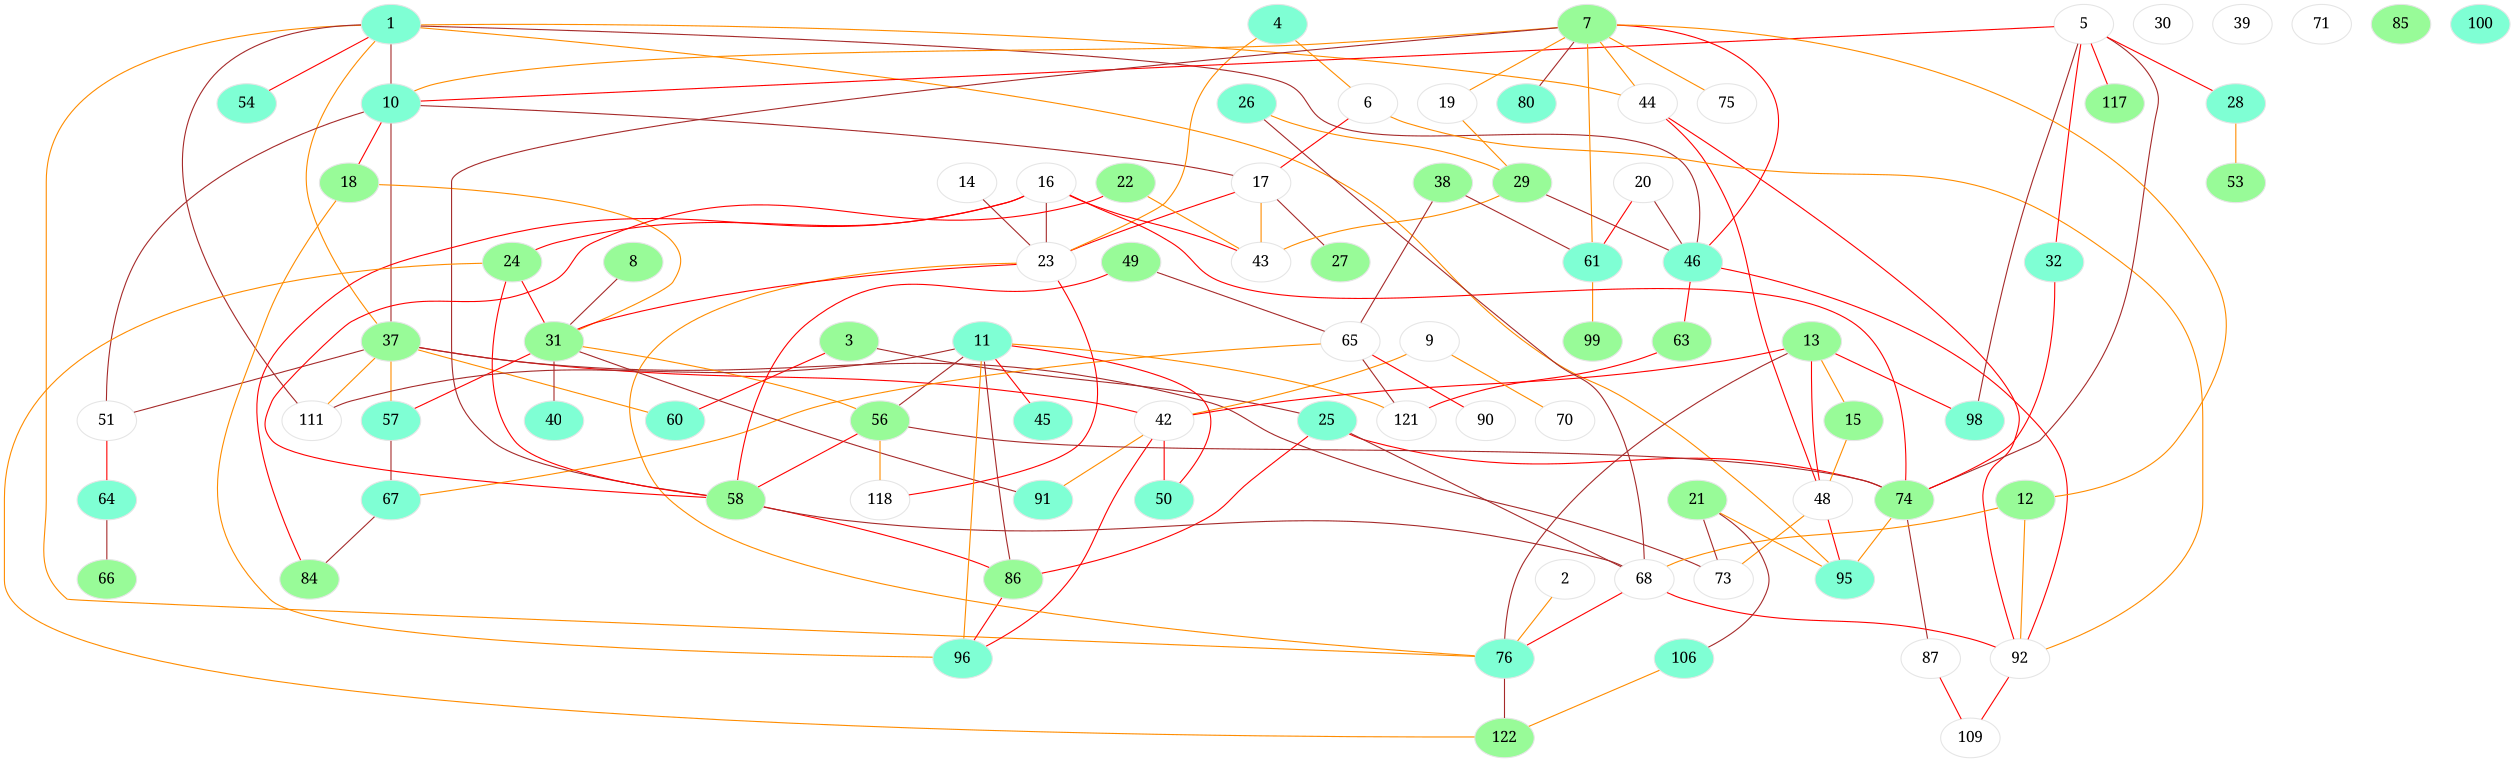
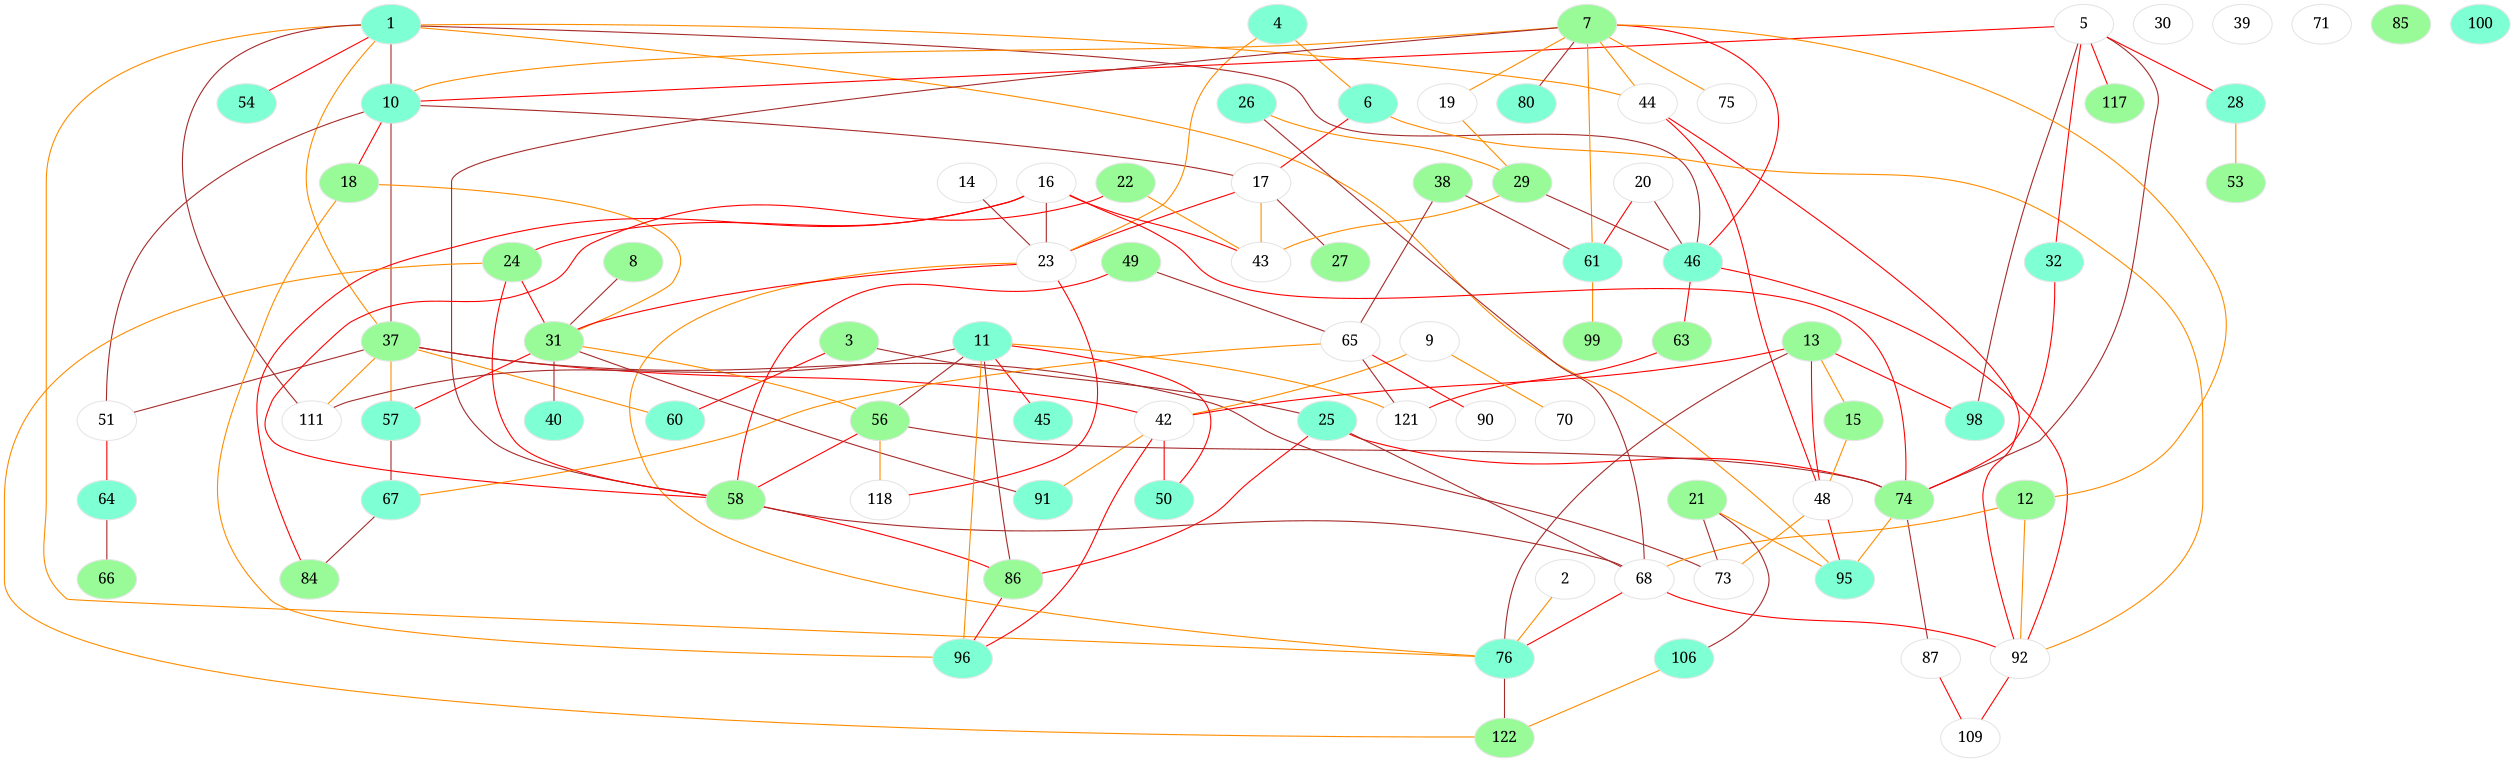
node "6": fillcolor white -> aquamarine
